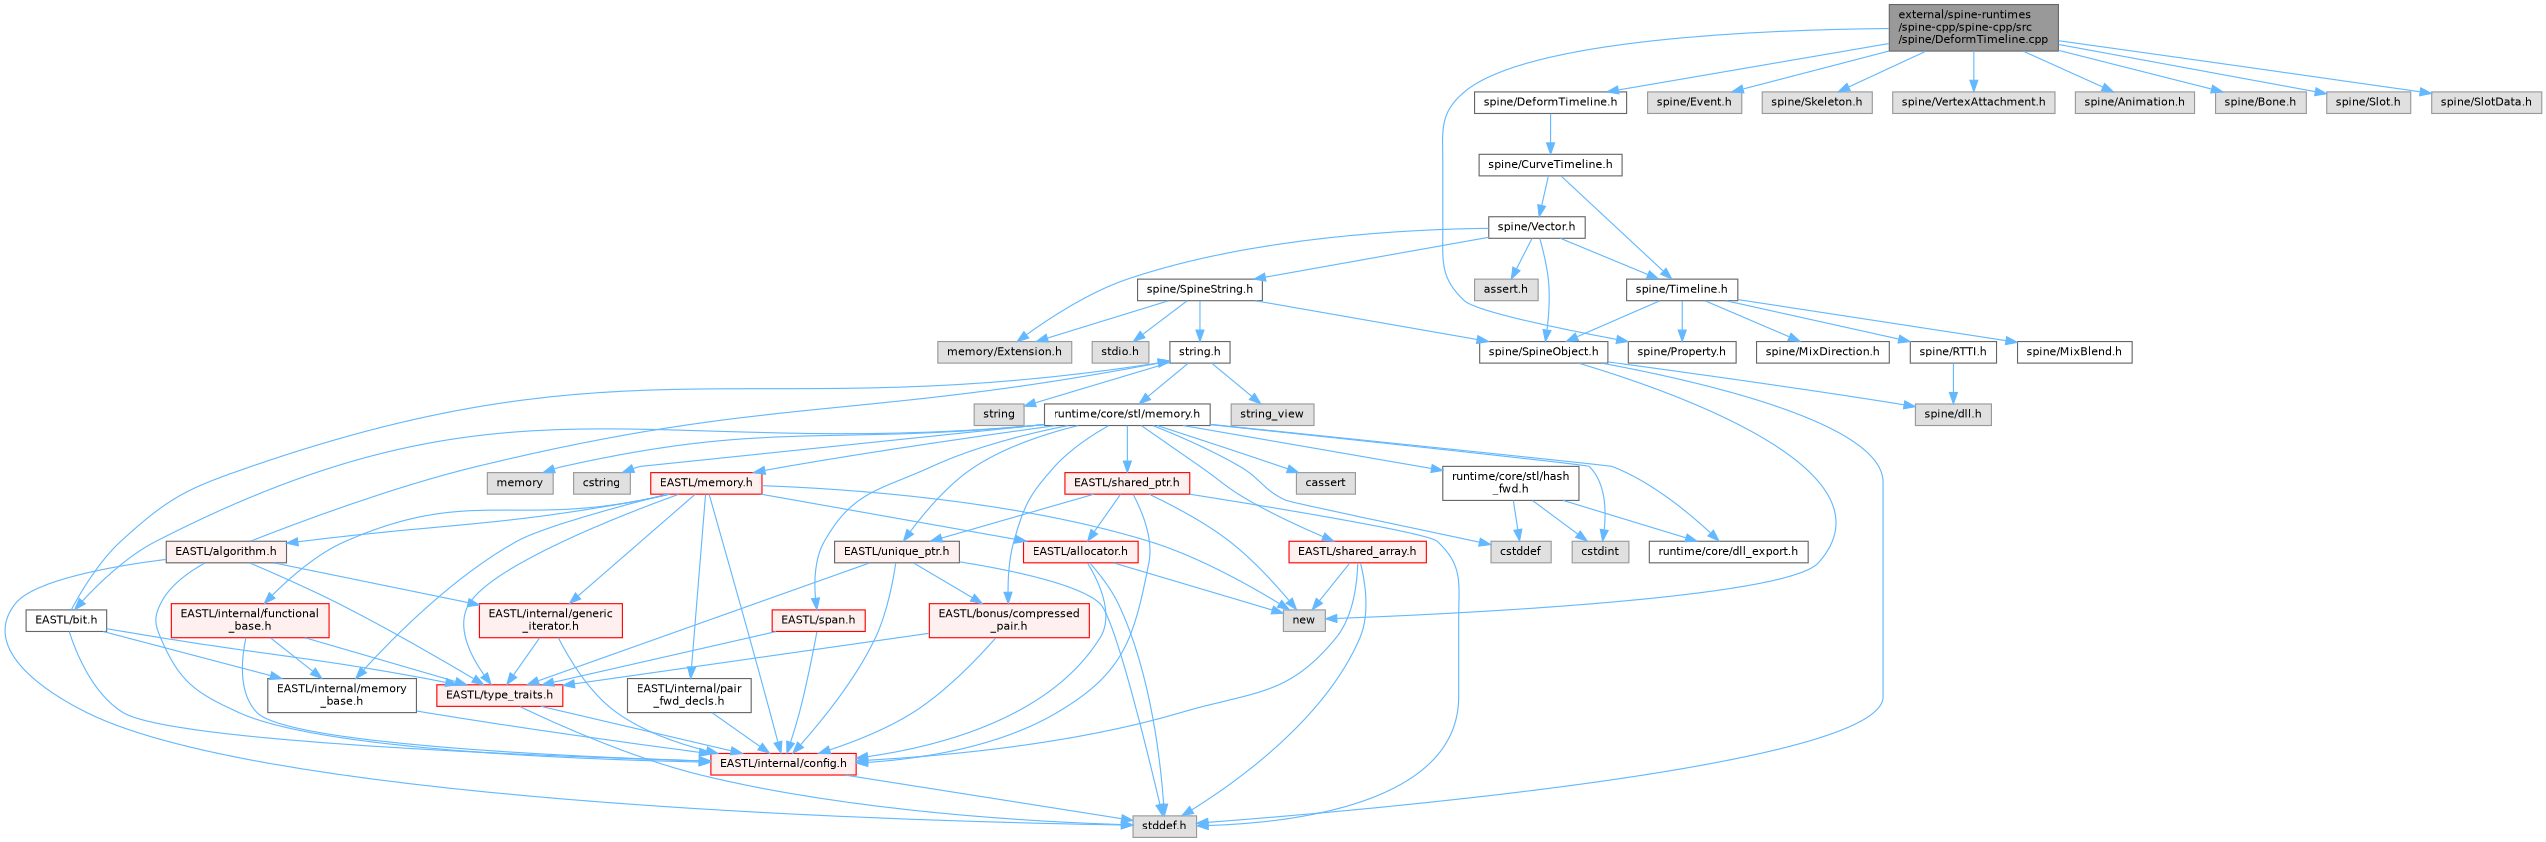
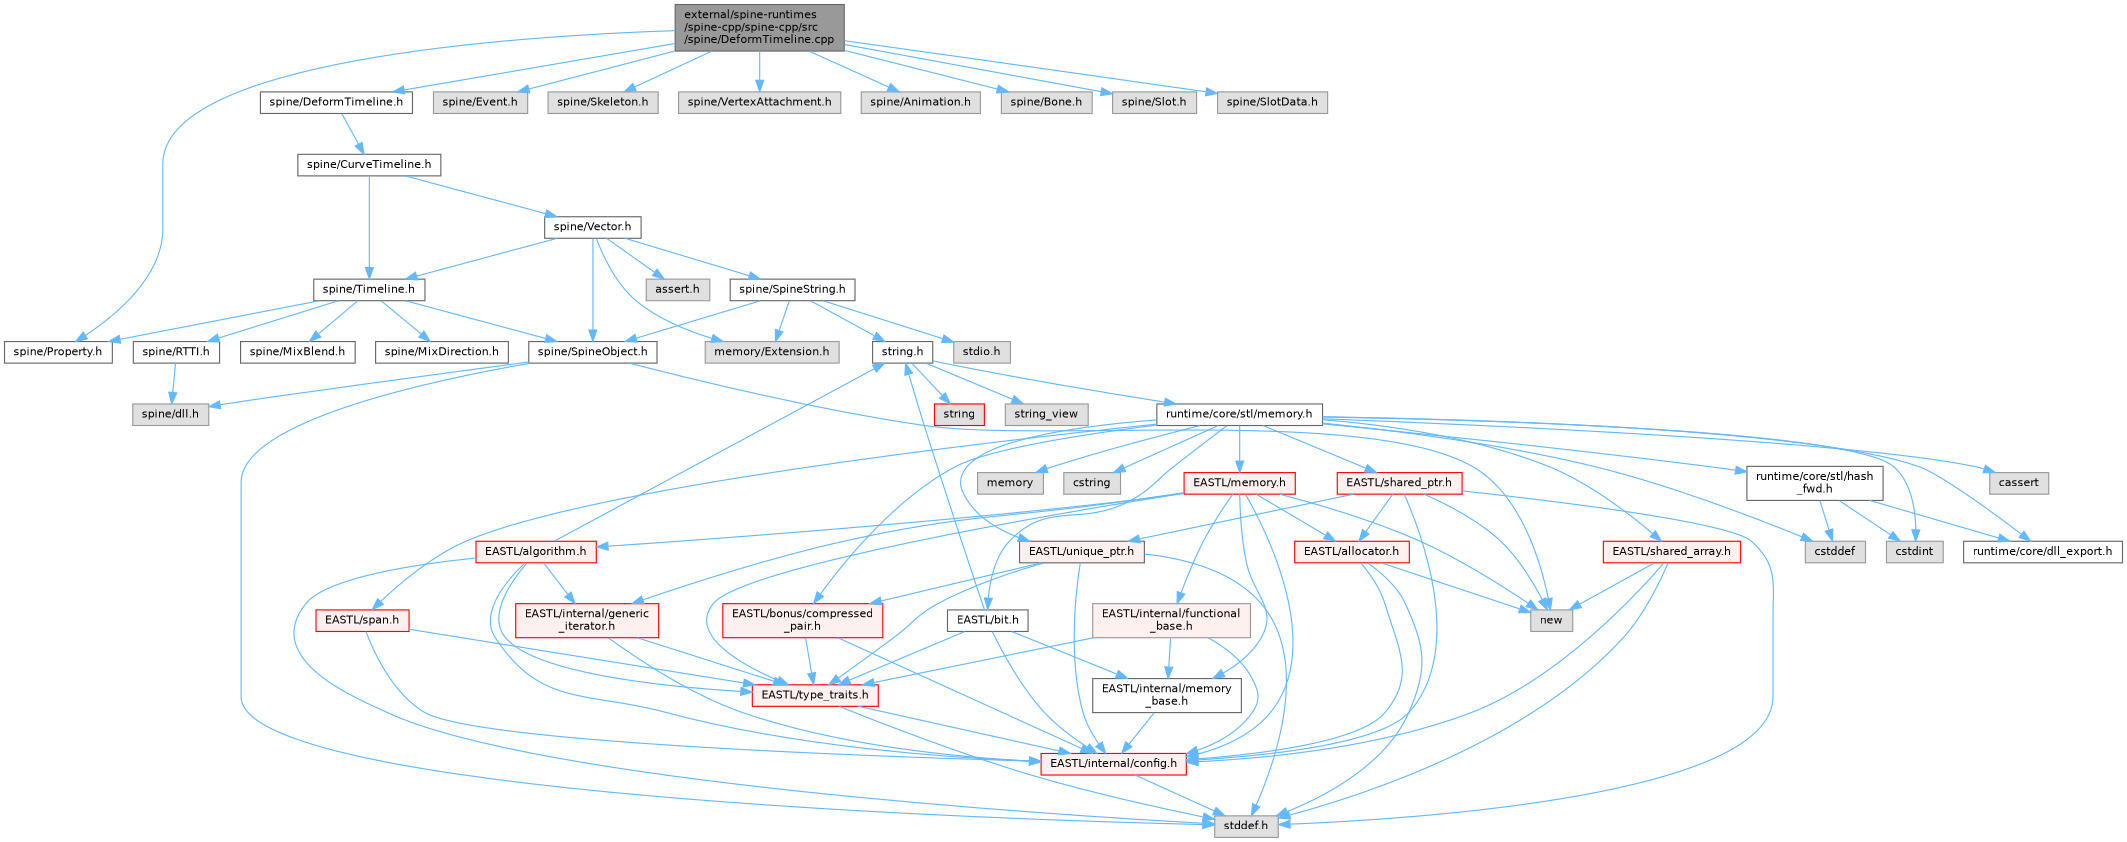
node "string": color grey60 -> red
node "EASTL/algorithm.h": color grey40 -> red
node "EASTL/internal/functional _base.h": color red -> grey60
node "EASTL/internal/pair _fwd_decls.h": removed
